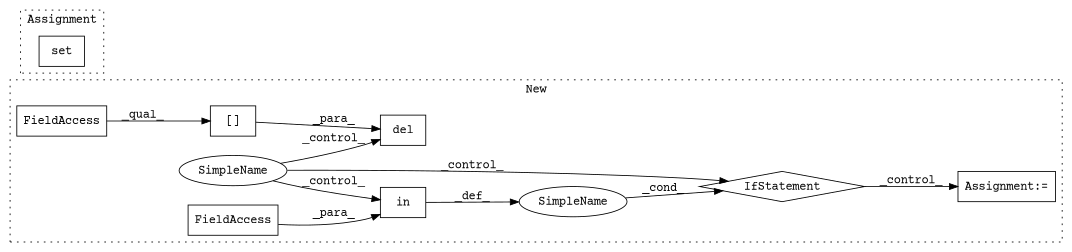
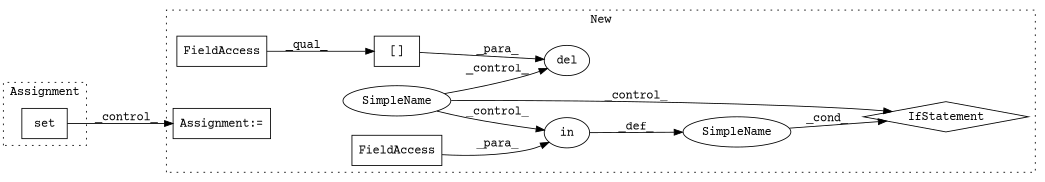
node "del": shape box -> ellipse
edge "IfStatement" -> "Assignment:=": now "set" -> "Assignment:="
node "in": shape box -> ellipse
